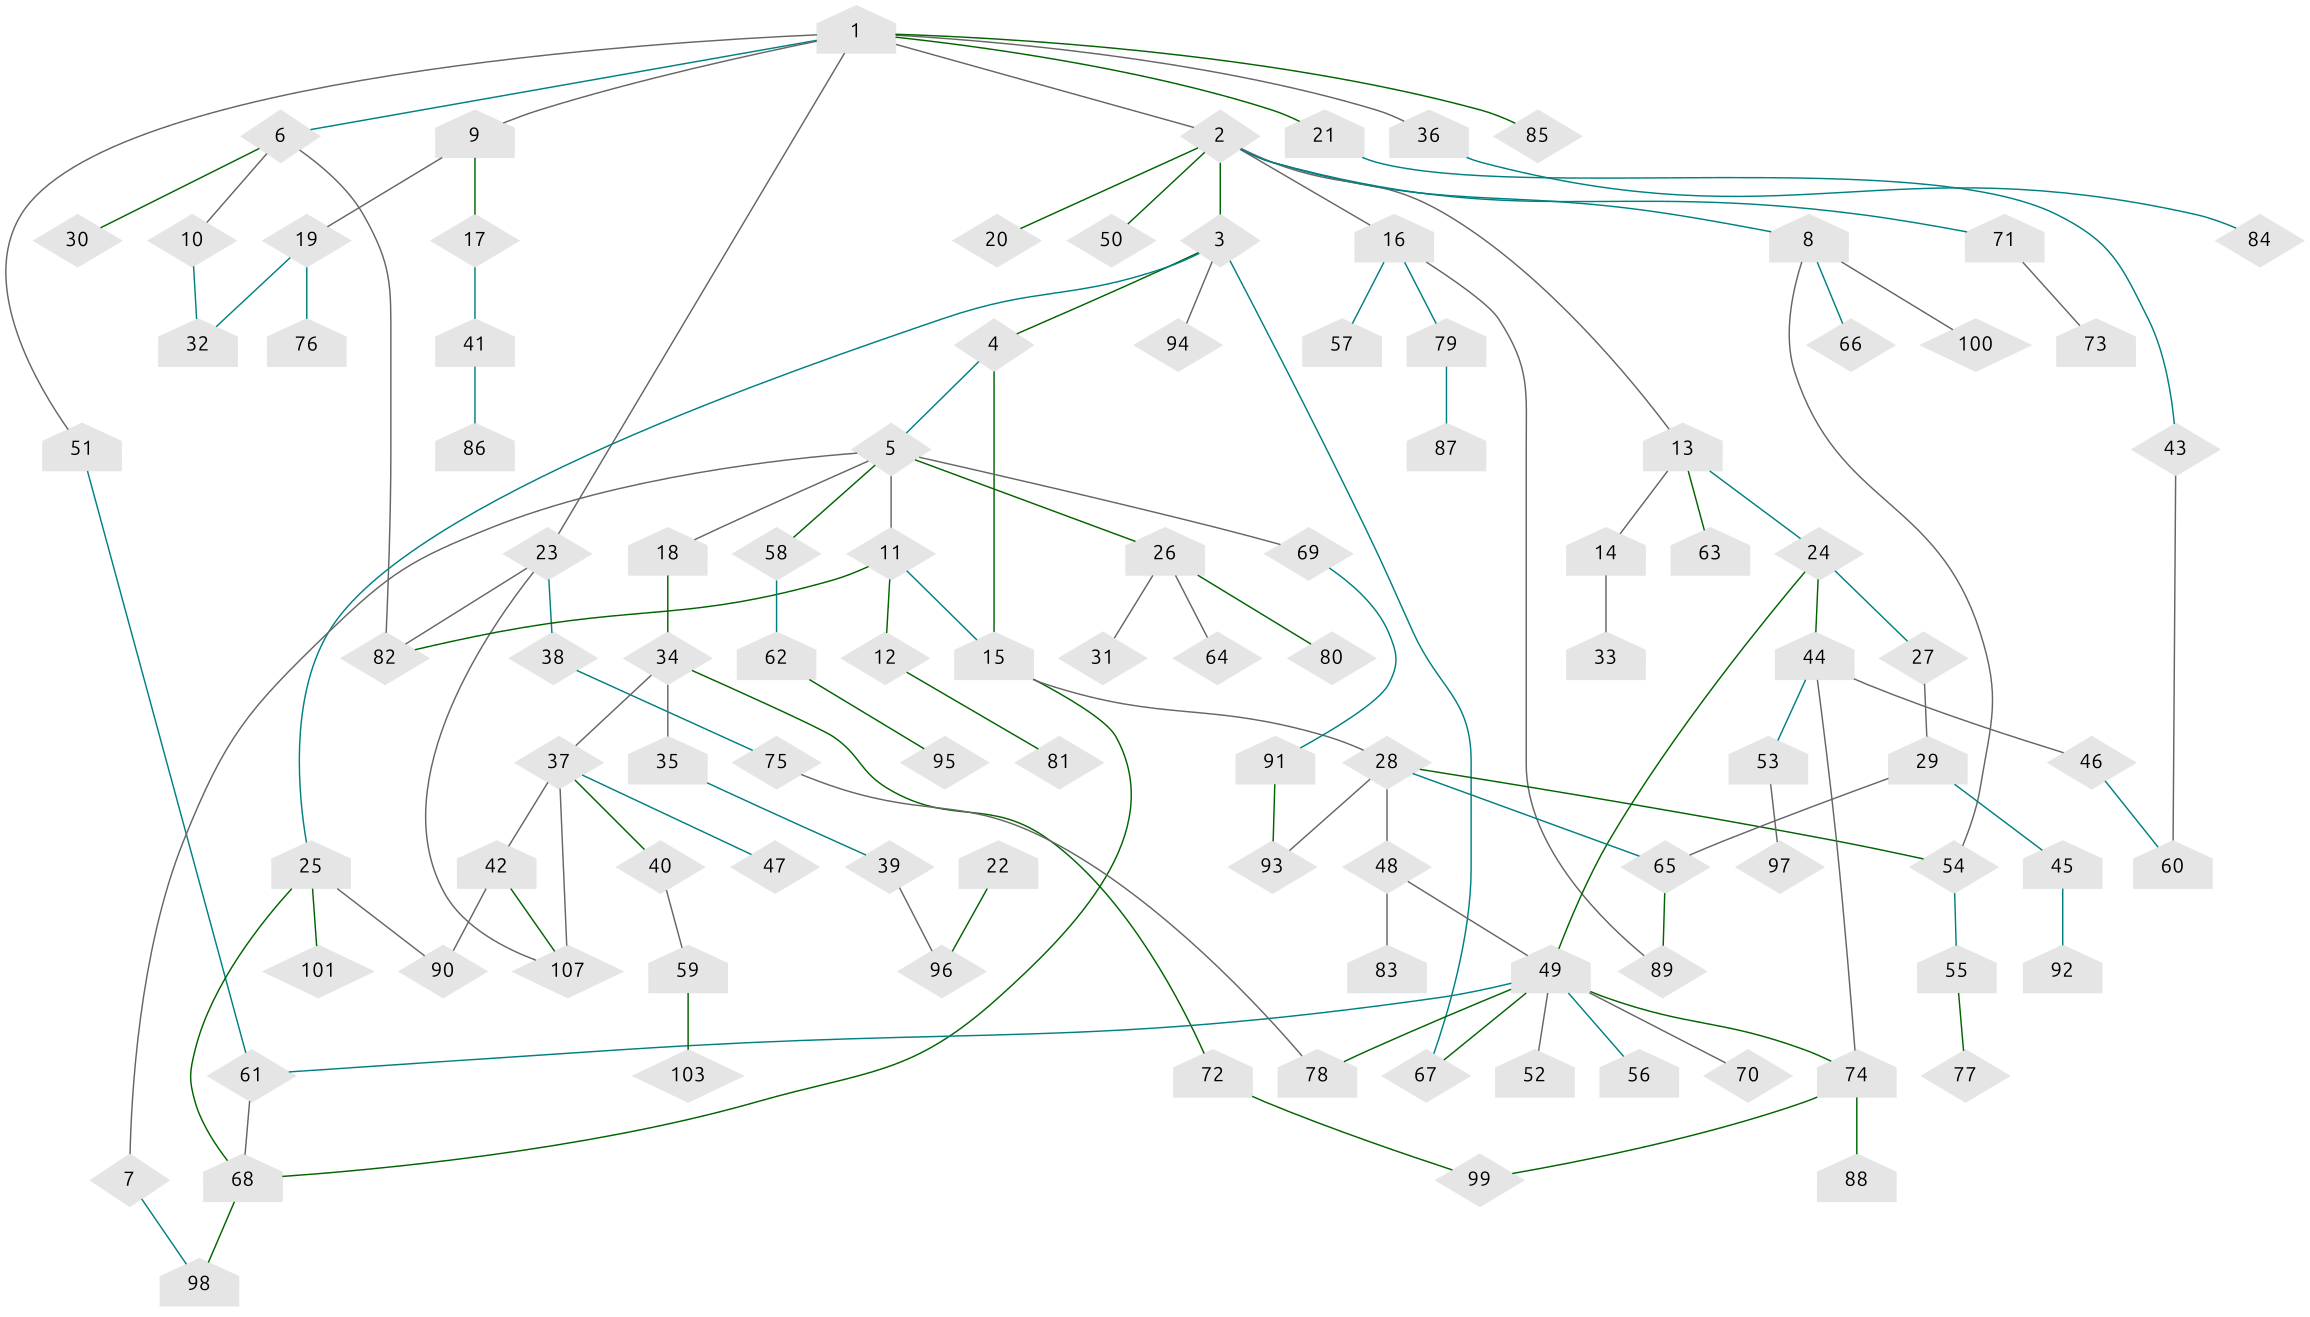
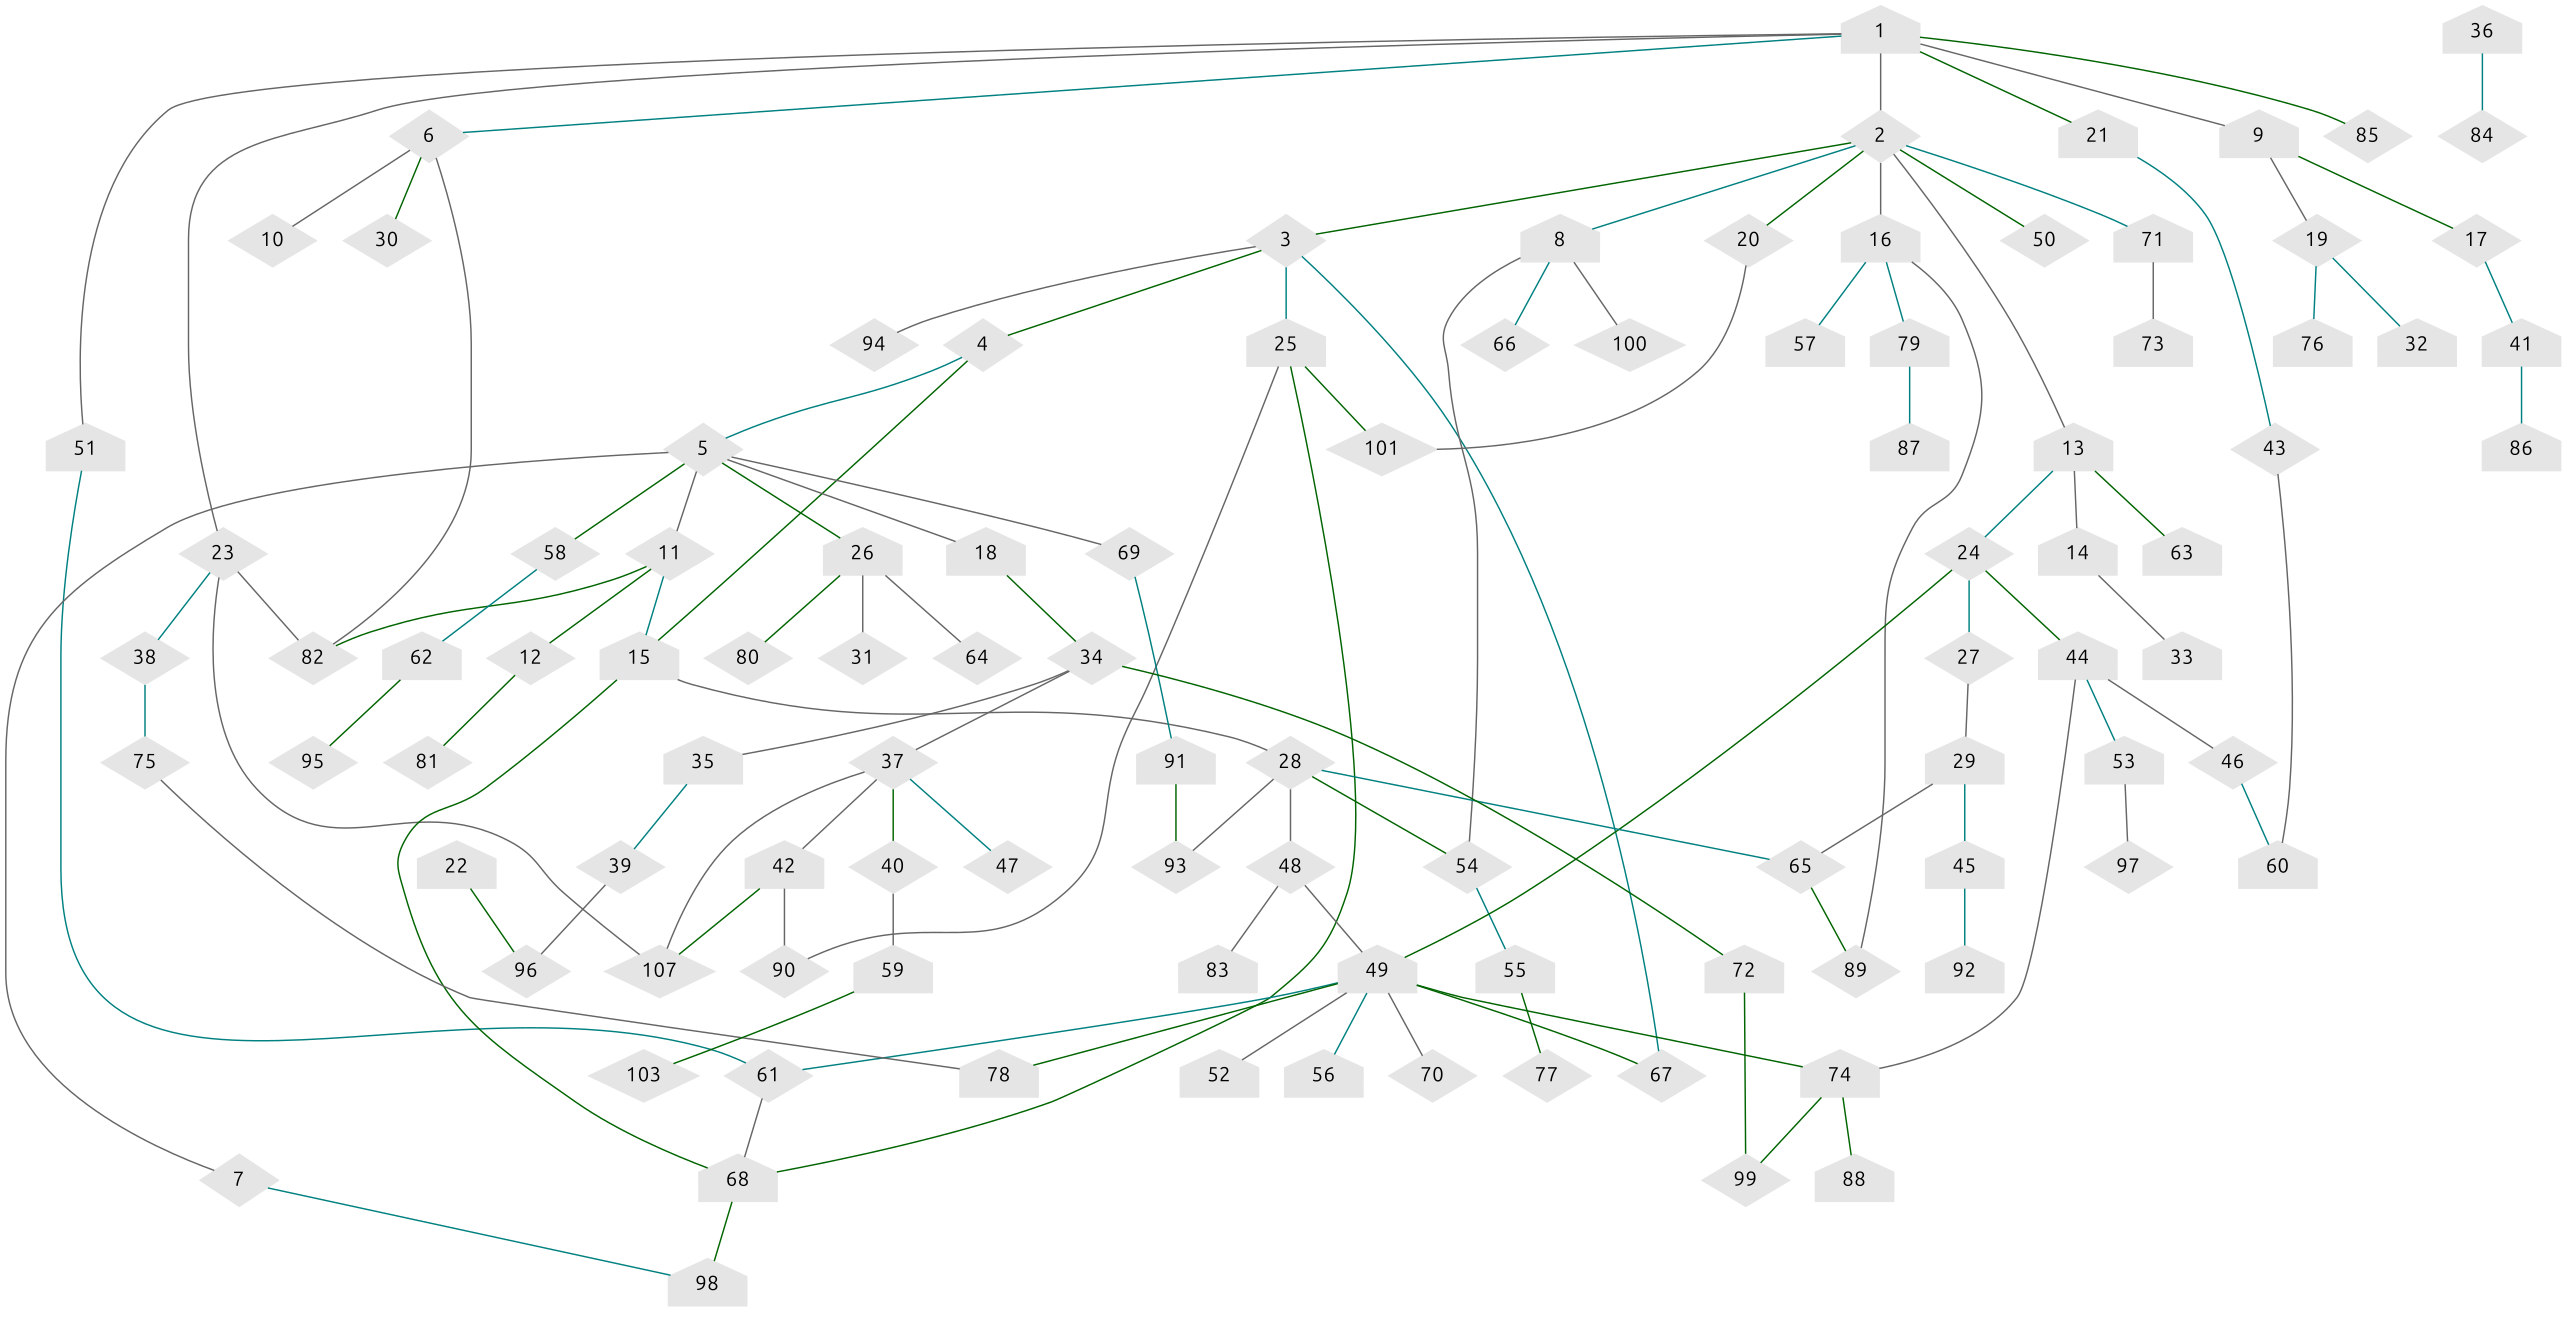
edge "1" -- "36": removed
edge "10" -- "32": removed
edge "20" -- "101": added
